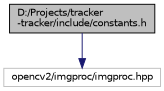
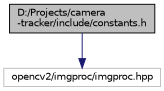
node "D:/Projects/tracker -tracker/include/constants.h": label "D:/Projects/tracker -tracker/include/constants.h" -> "D:/Projects/camera -tracker/include/constants.h"
